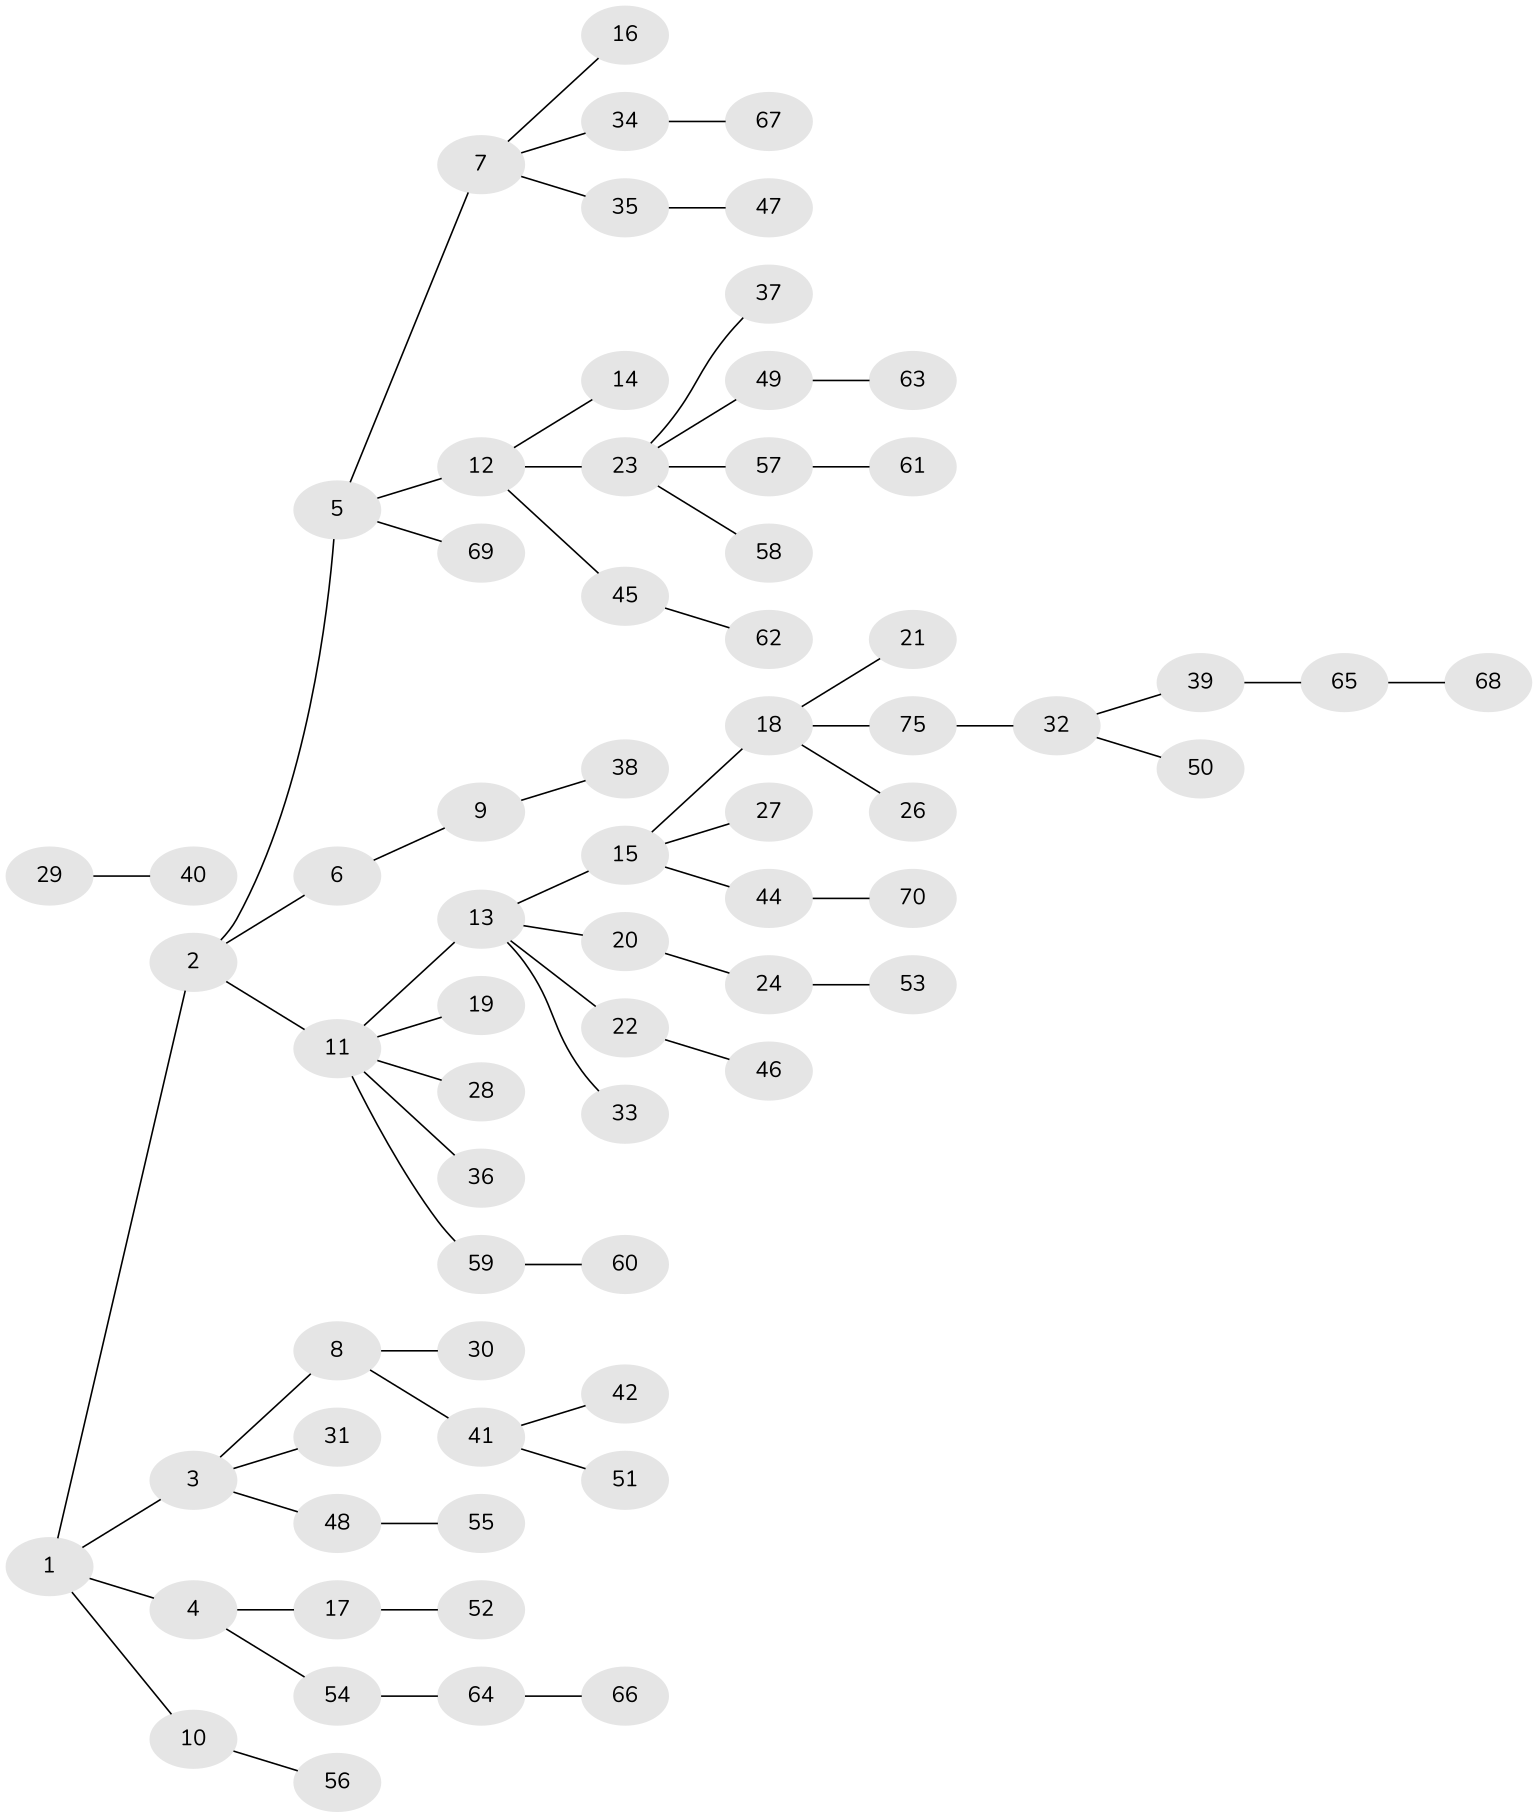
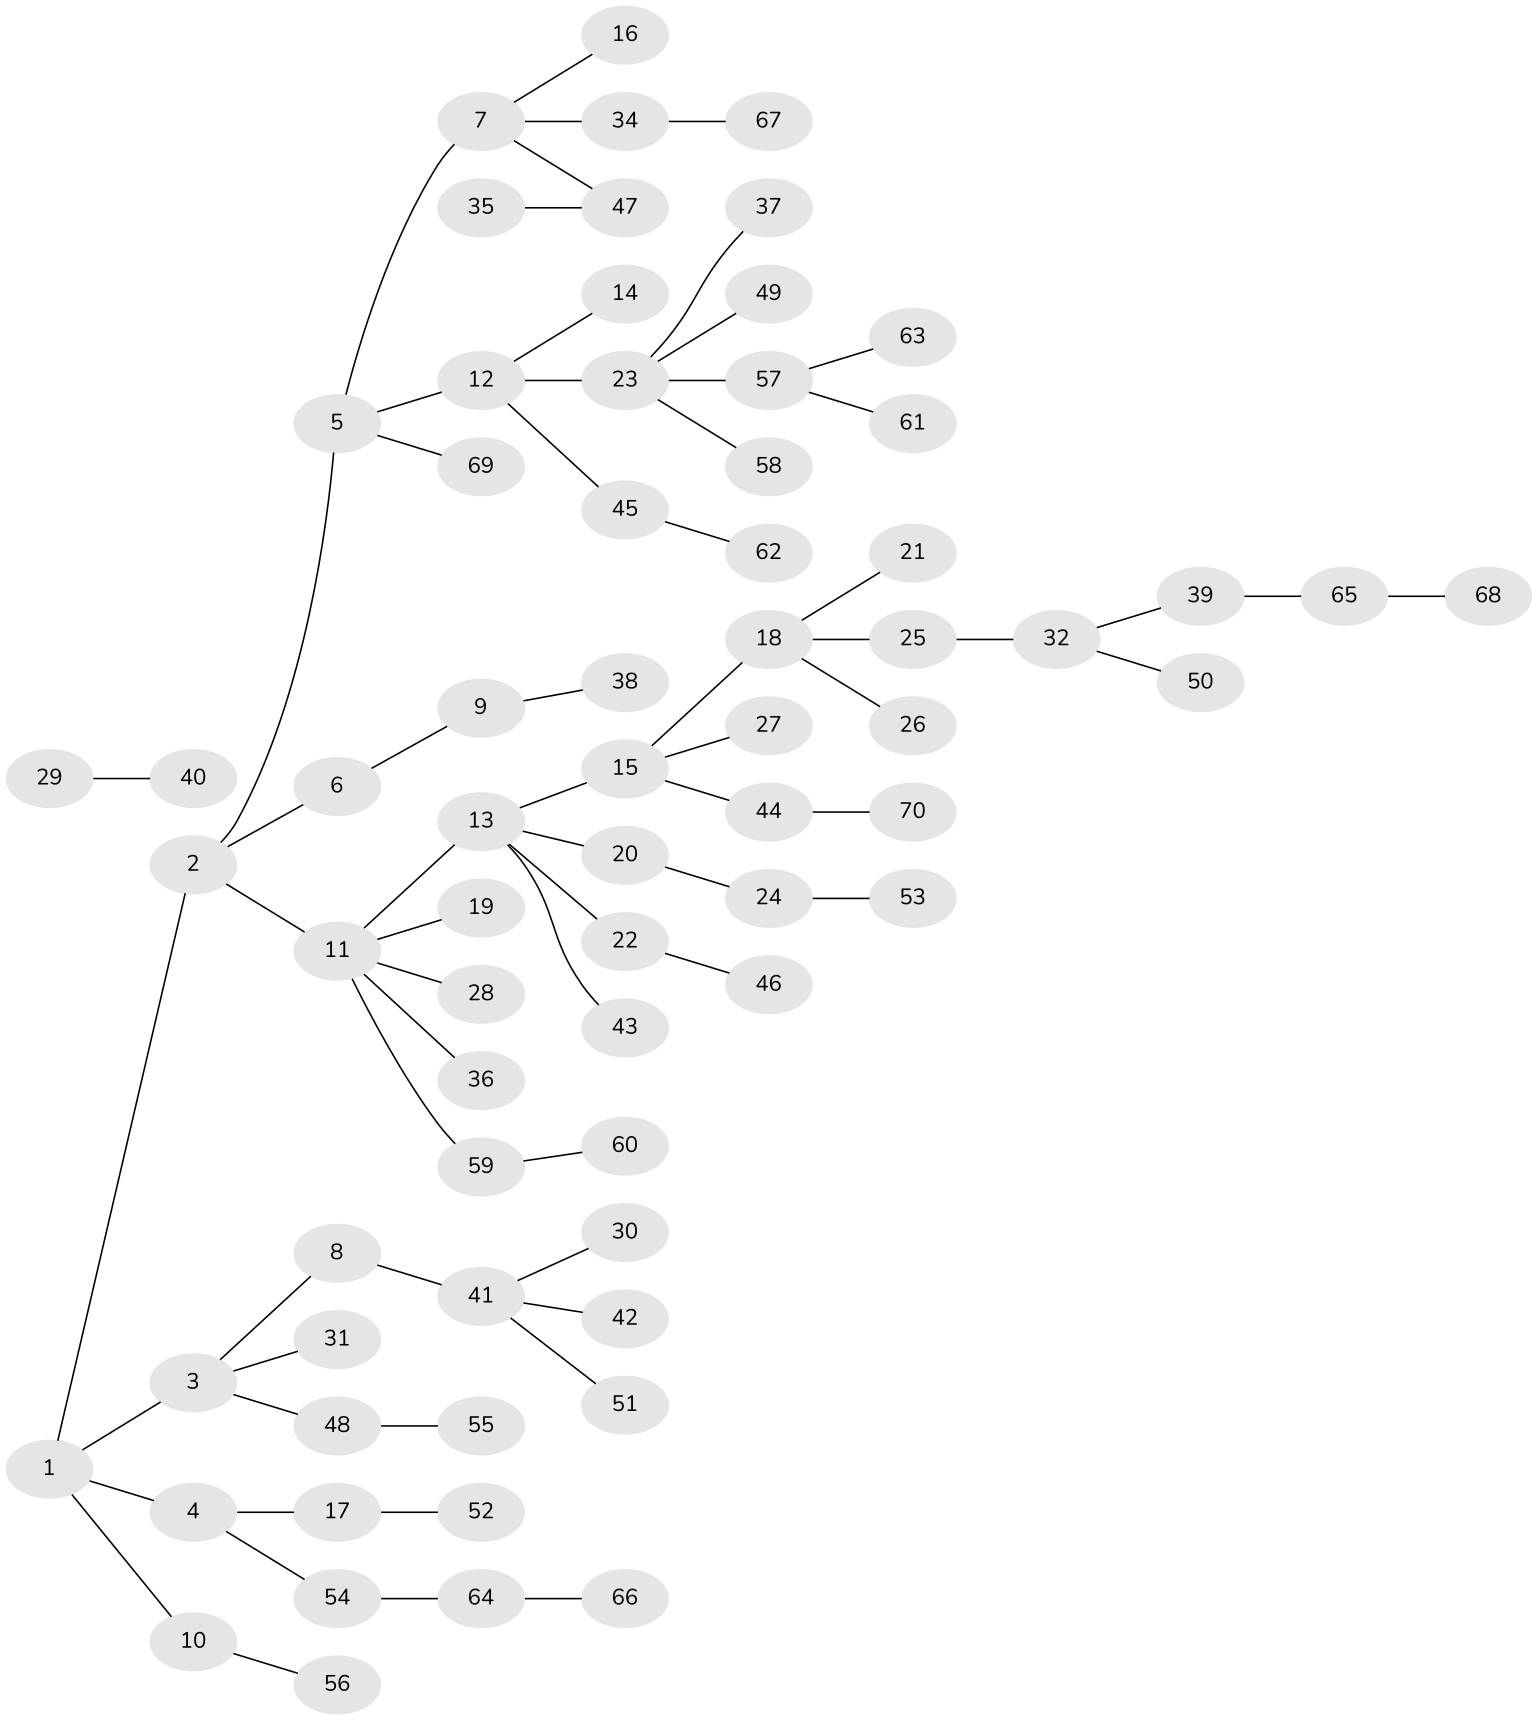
edge "7" -- "35": now "7" -- "47"
edge "49" -- "63": now "57" -- "63"
node "75": label "75" -> "25"
node "33": label "33" -> "43"
edge "8" -- "30": now "41" -- "30"
